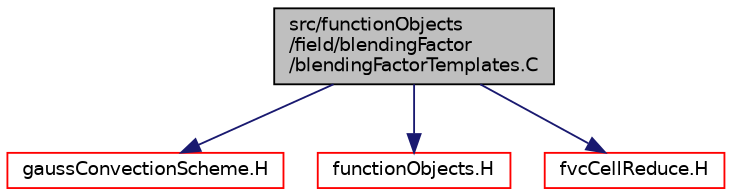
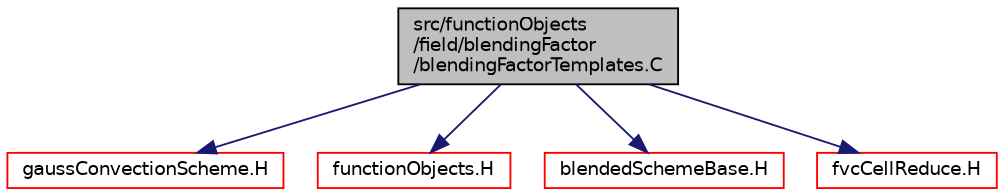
node "blendedSchemeBase.H": added
